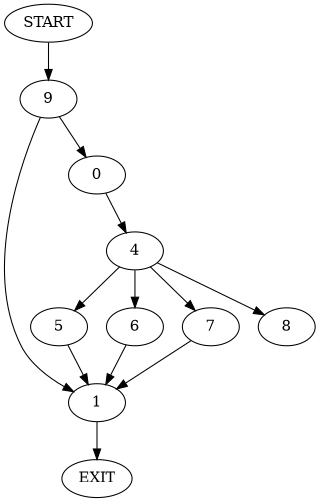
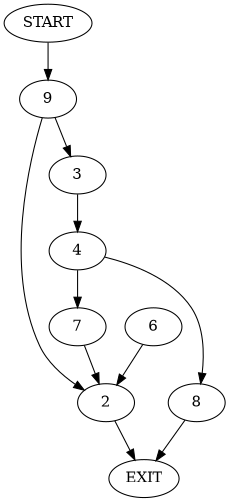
node "0": label "0" -> "3"
edge "4" -> "6": removed
node "5": removed
node "1": label "1" -> "2"
edge "8" -> "EXIT": added
